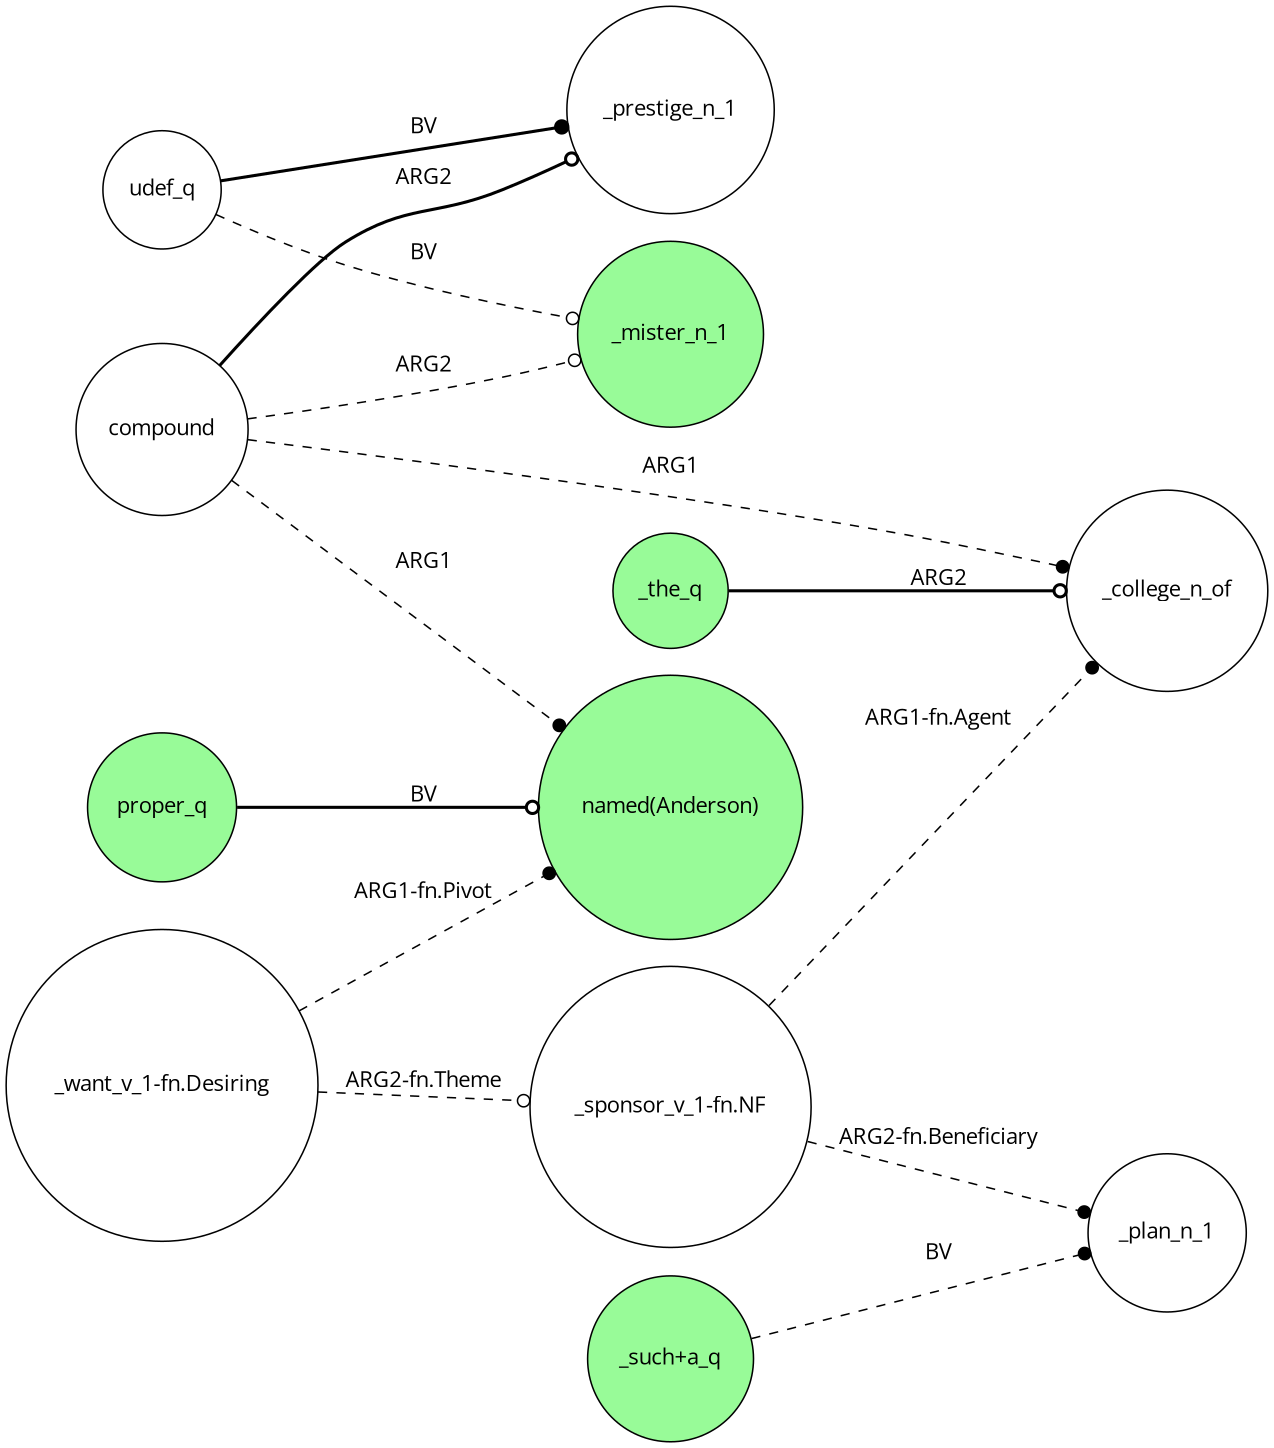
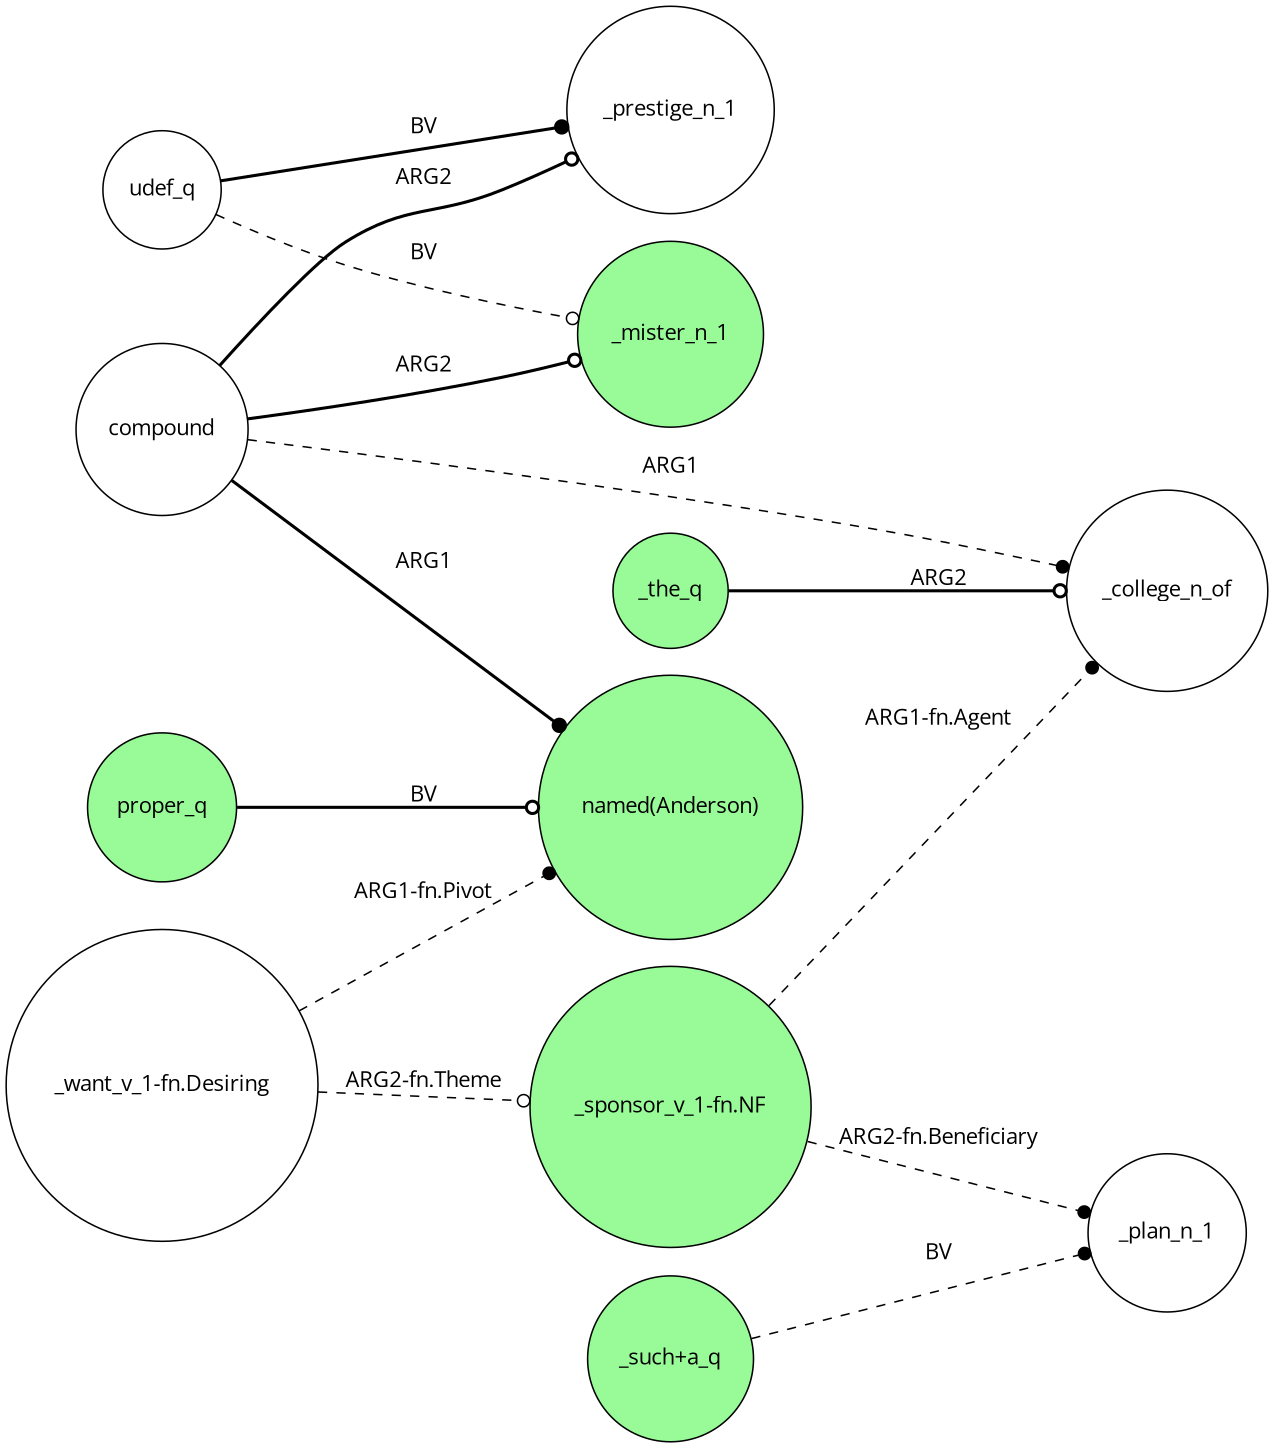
edge "compound" -> "_mister_n_1": style dashed -> bold
edge "compound" -> "named(Anderson)": style dashed -> bold
node "_sponsor_v_1-fn.NF": fillcolor white -> palegreen
